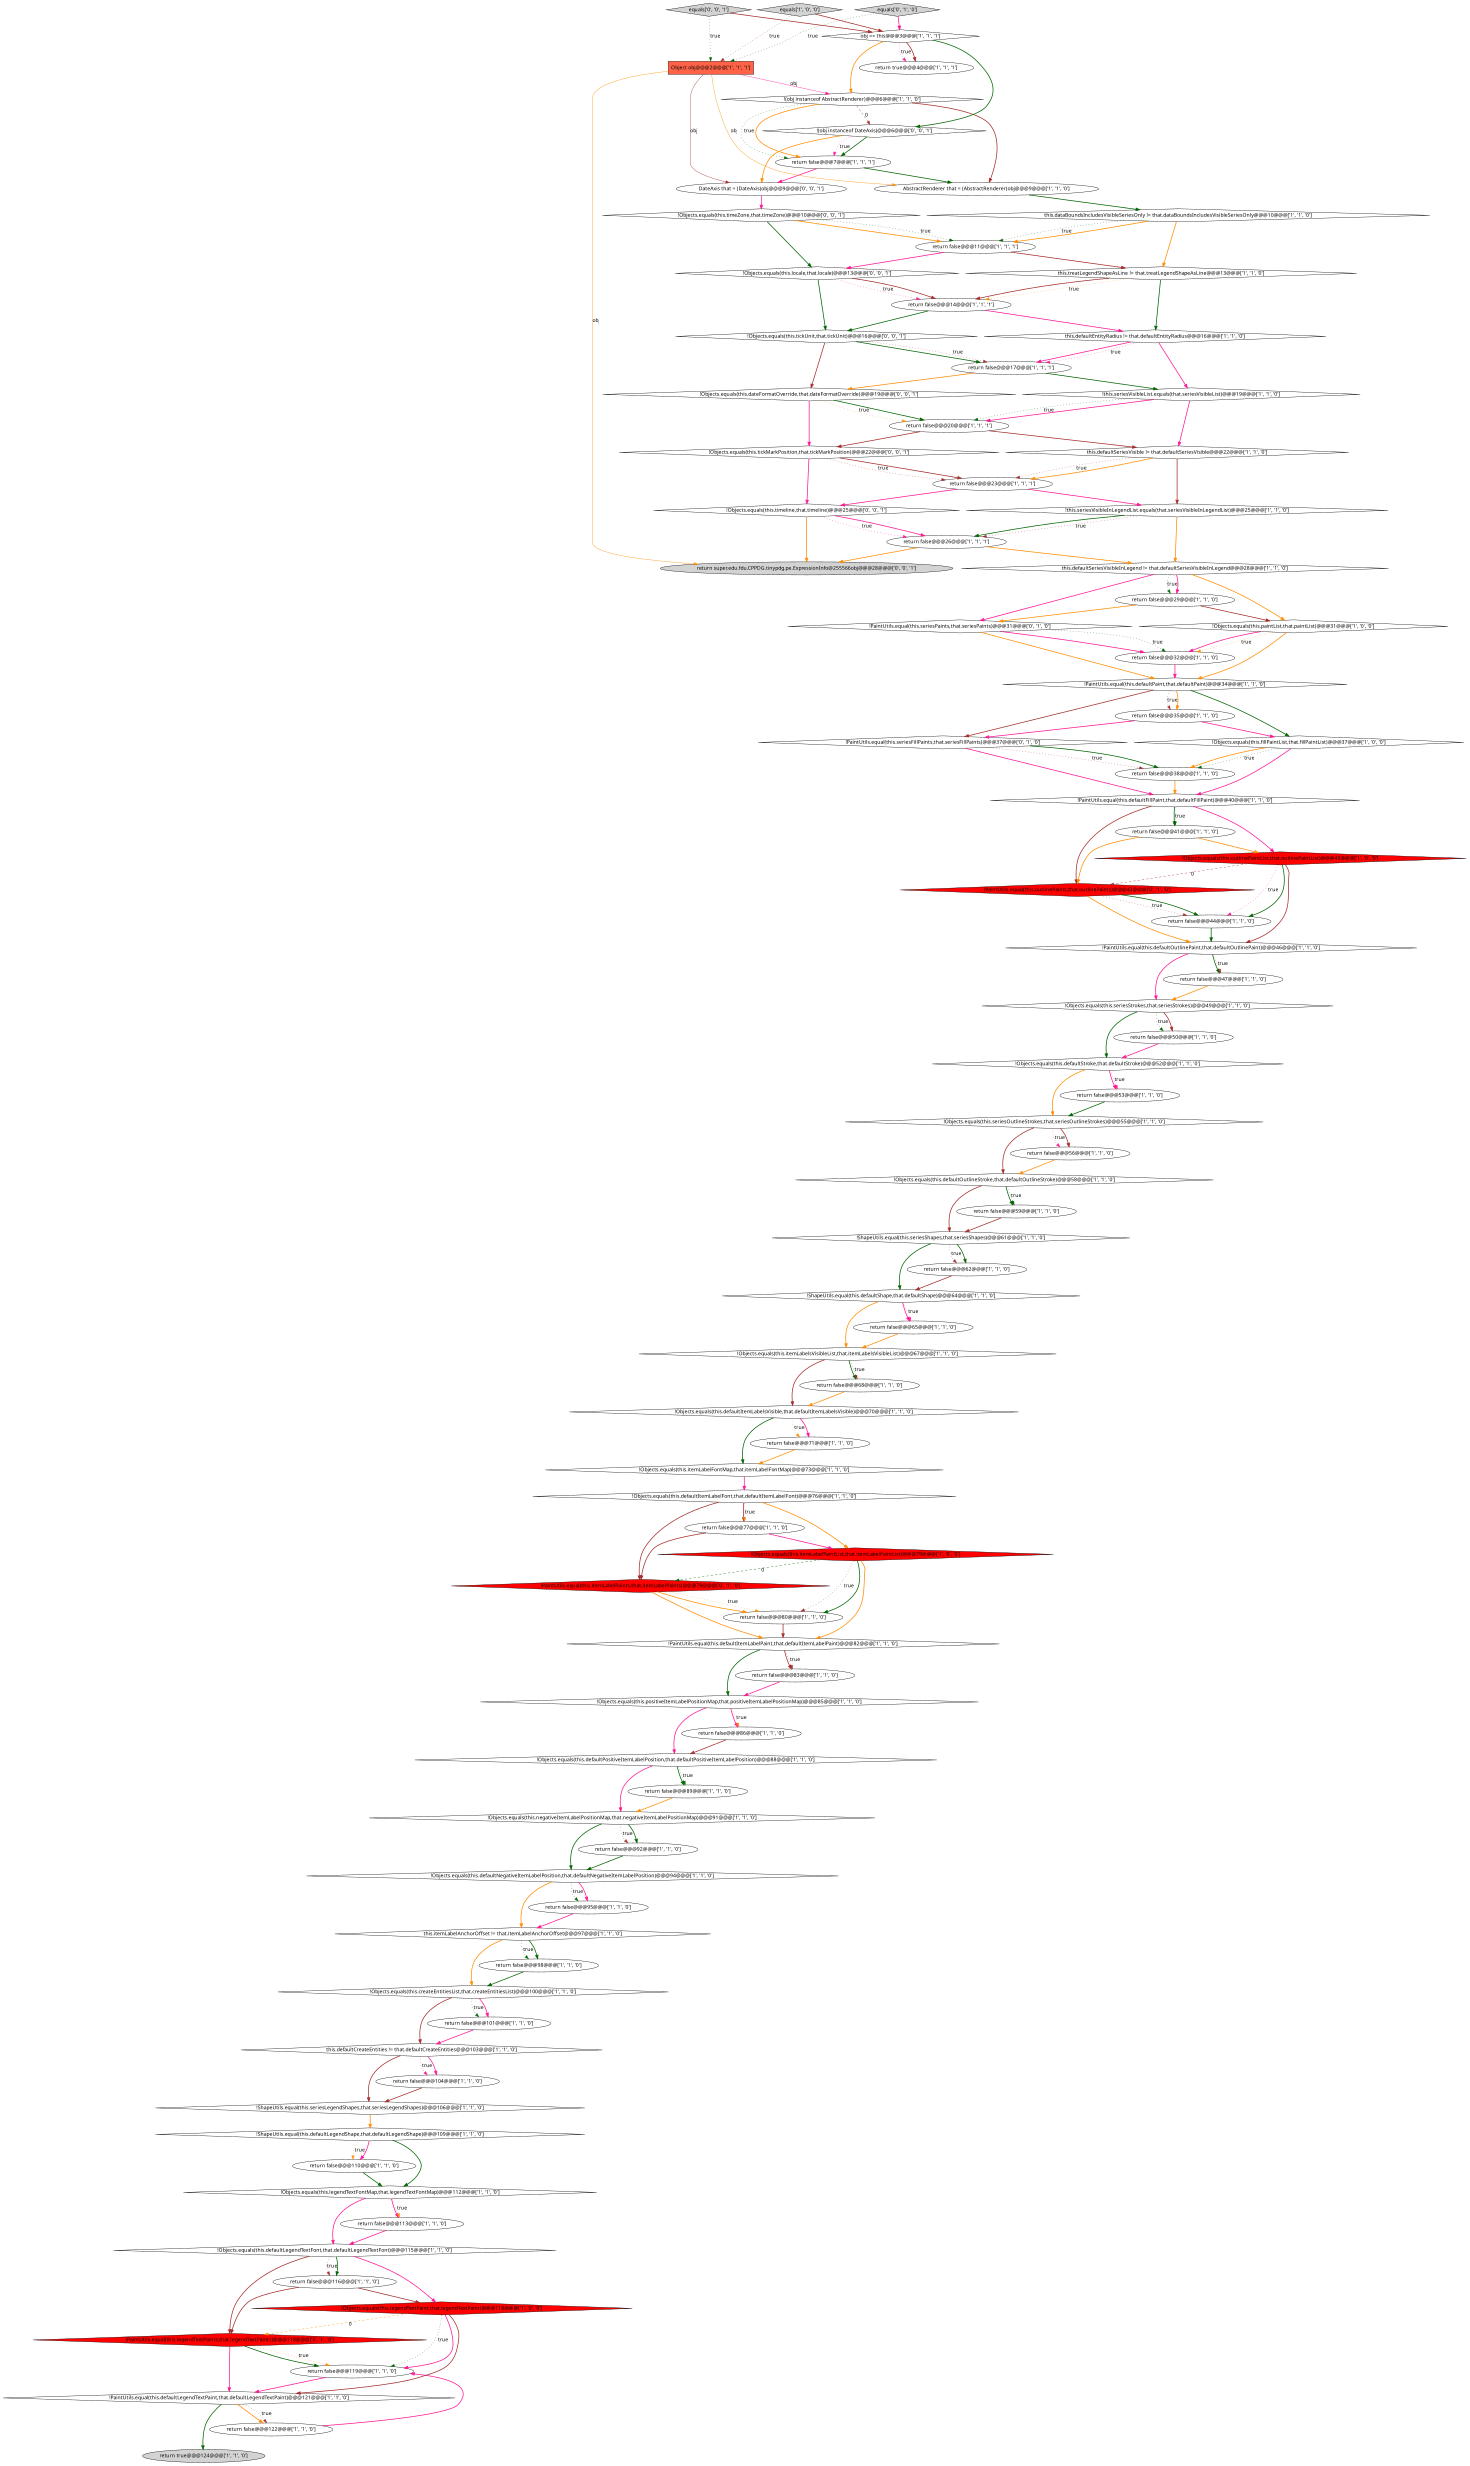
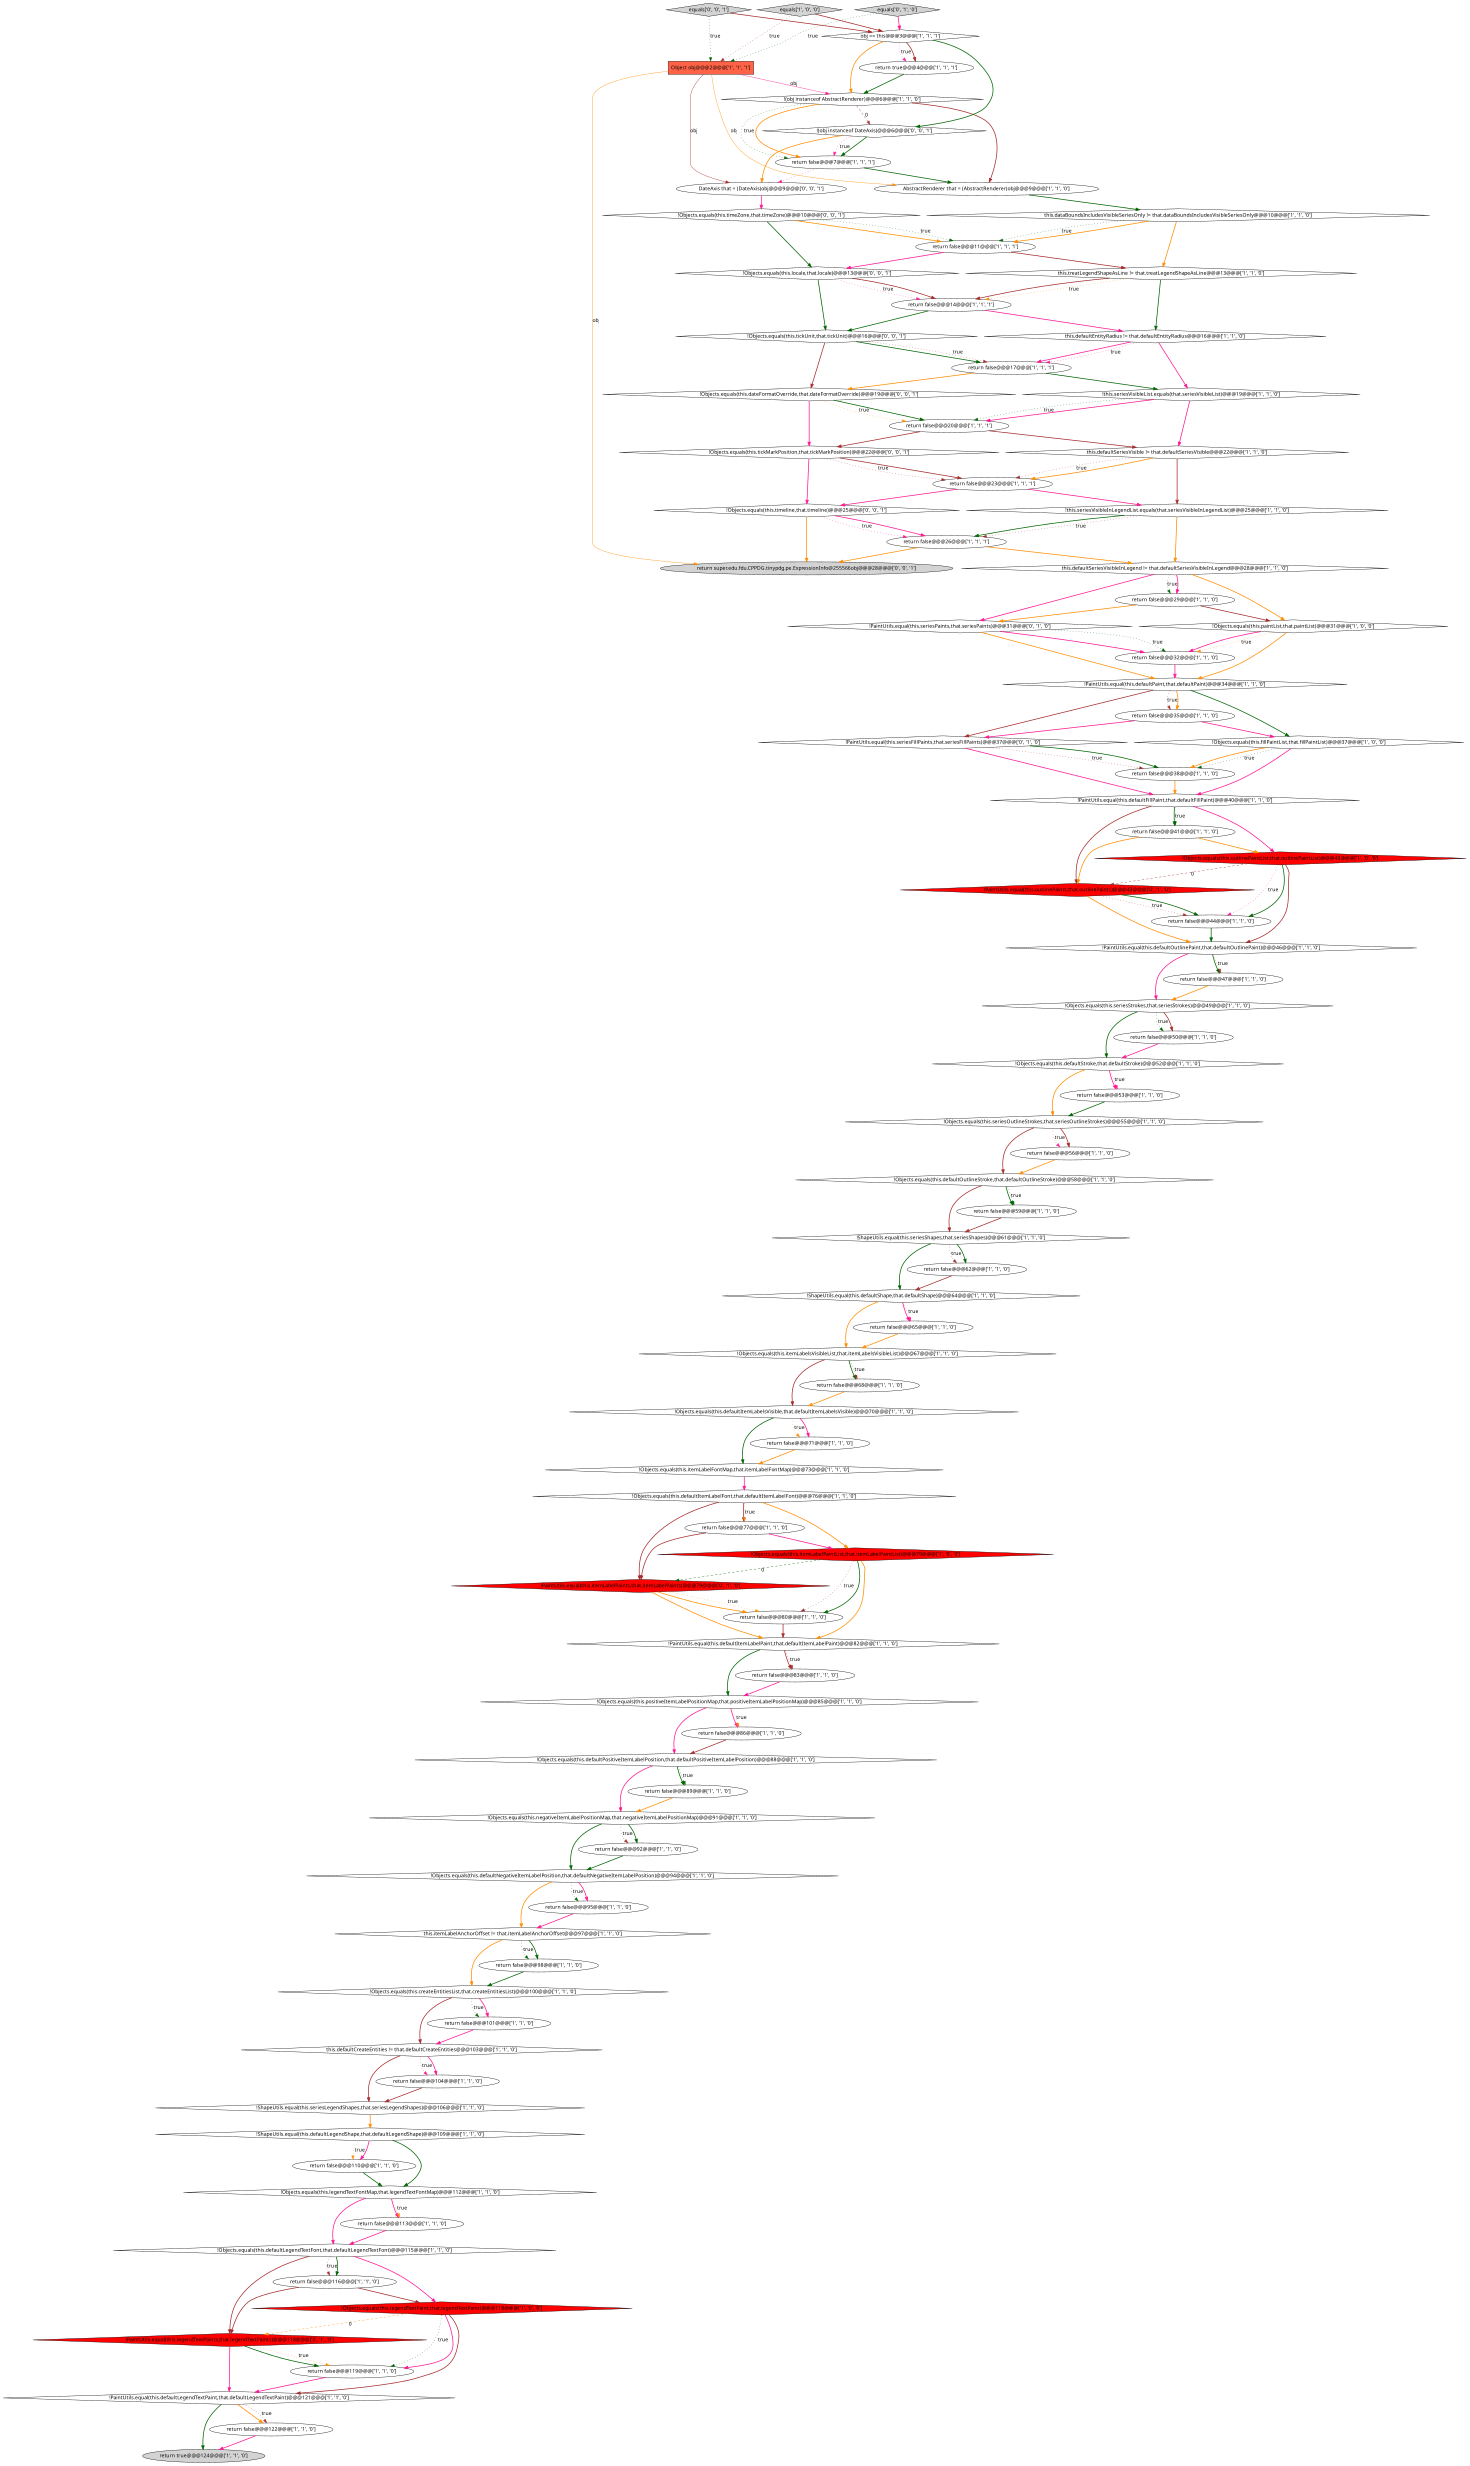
edge "return true@@@4@@@['1', '1', '1']" -> "!(obj instanceof AbstractRenderer)@@@6@@@['1', '1', '0']": added
edge "return false@@@7@@@['1', '1', '1']" -> "DateAxis that = (DateAxis)obj@@@9@@@['0', '0', '1']": style bold -> dotted
edge "return false@@@122@@@['1', '1', '0']" -> "return false@@@119@@@['1', '1', '0']": now "return false@@@122@@@['1', '1', '0']" -> "return true@@@124@@@['1', '1', '0']"
